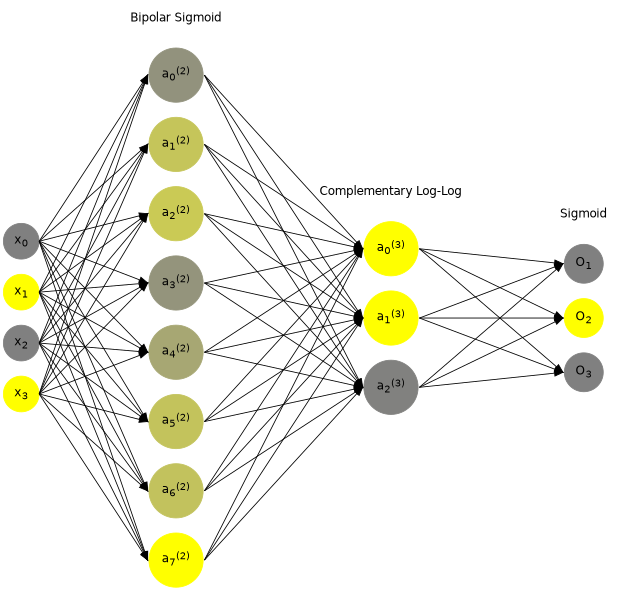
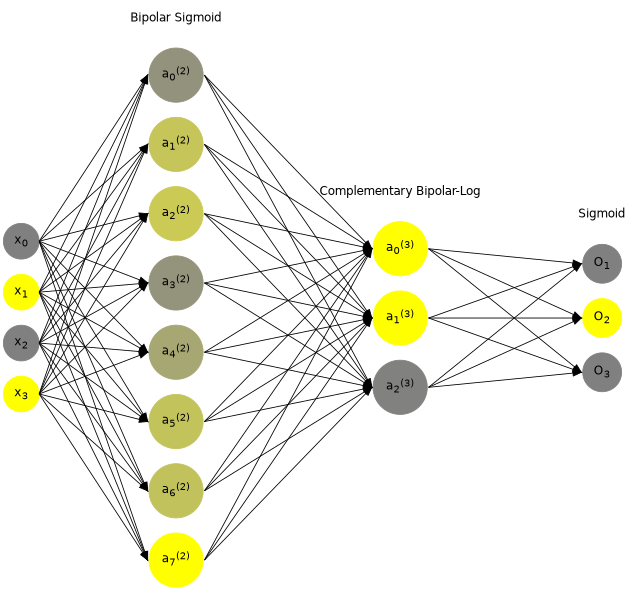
node "Complementary Log-Log": label "Complementary Log-Log" -> "Complementary Bipolar-Log"
